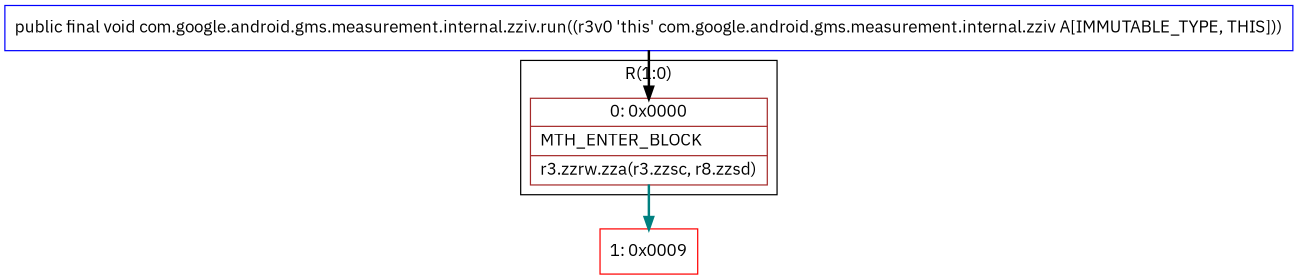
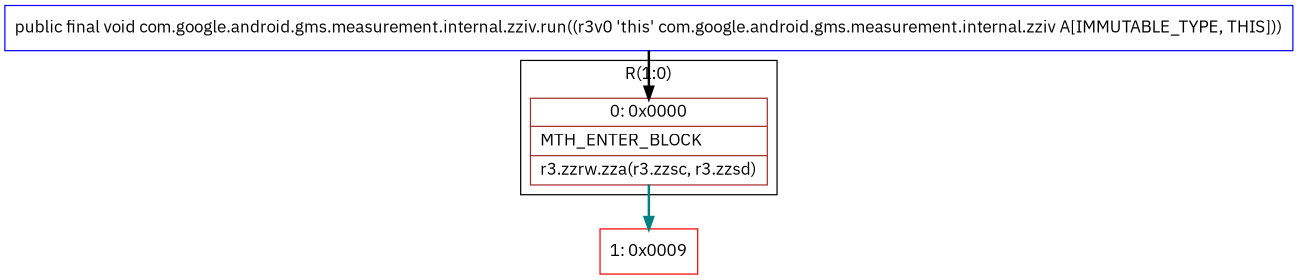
node "0: 0x0000": text "r3.zzrw.zza(r3.zzsc, r8.zzsd)" -> "r3.zzrw.zza(r3.zzsc, r3.zzsd)"
